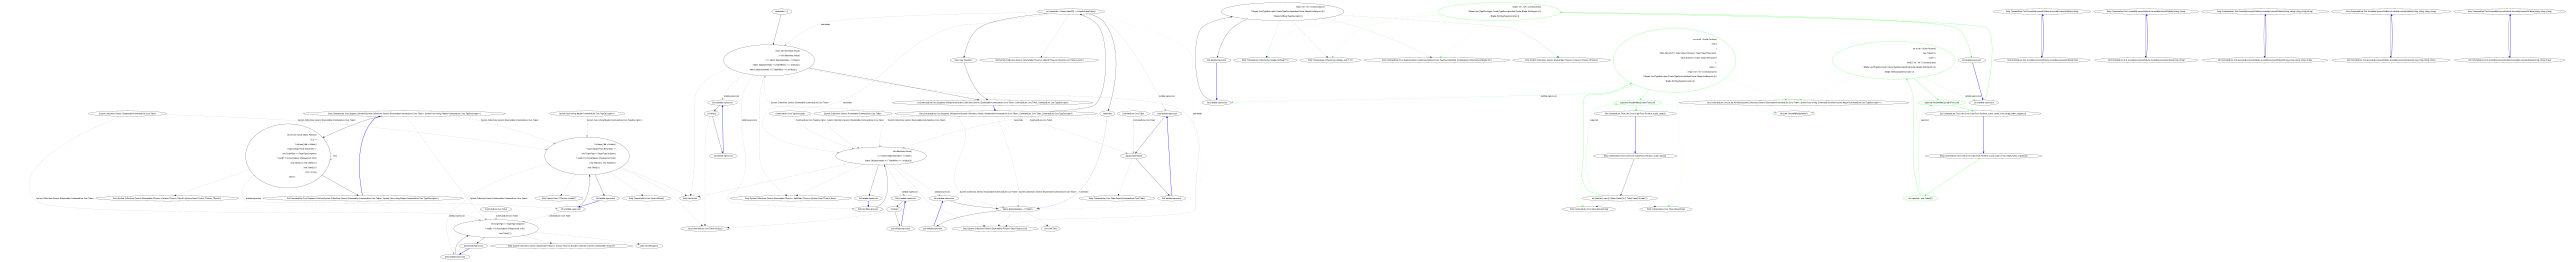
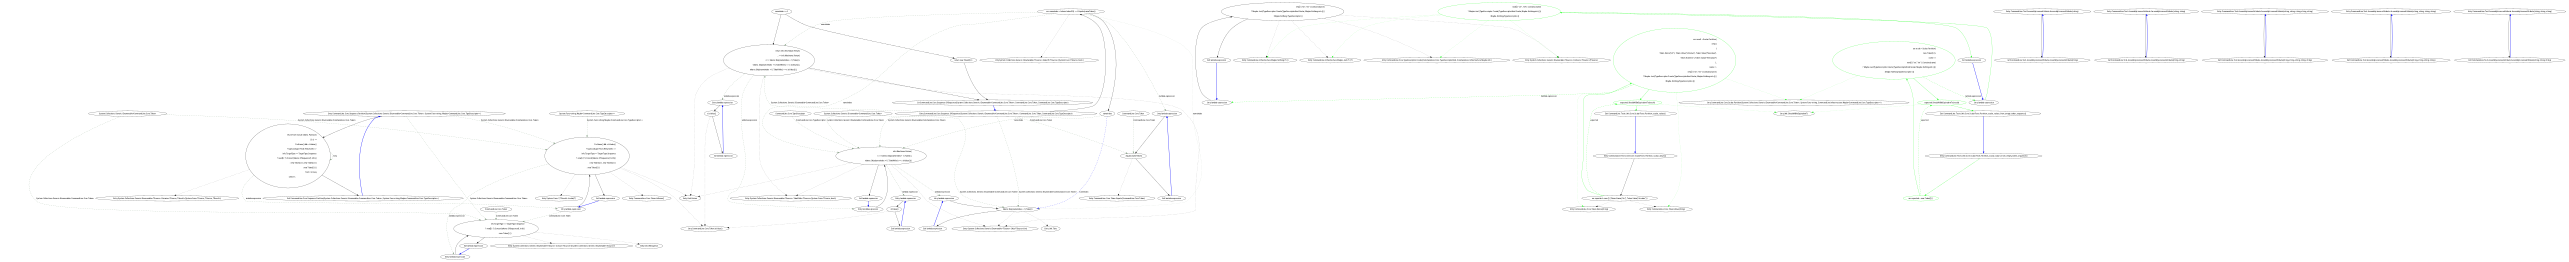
edge "var nameIndex = tokens.IndexOf(t => t.Equals(nameToken))" -> "return new Token[] { };": now "nameIndex >= 0" -> "return new Token[] { };"
